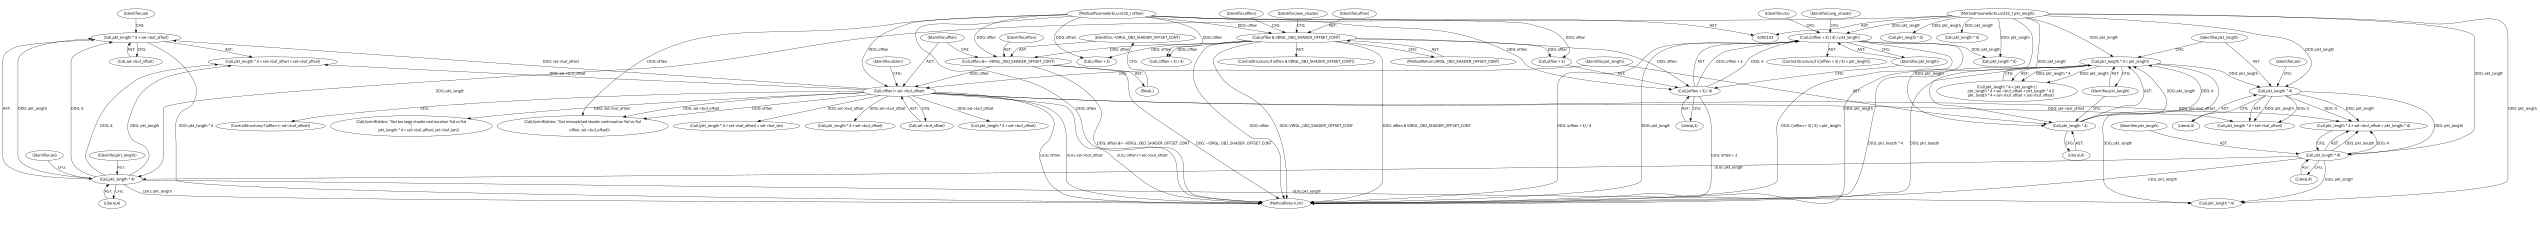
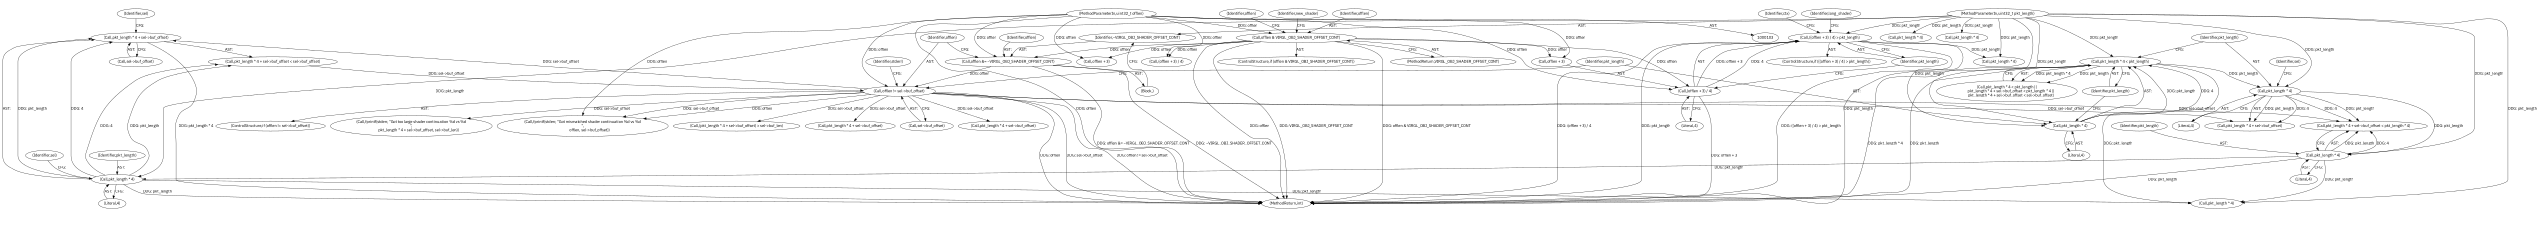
edge "(MethodParameterIn,uint32_t pkt_length)" -> "1000103": now "(MethodParameterIn,uint32_t pkt_length)" -> "(Identifier,~VIRGL_OBJ_SHADER_OFFSET_CONT)"
edge "(Call,offlen != sel->buf_offset)" -> "(Call,pkt_length * 4 + sel->buf_offset < sel->buf_offset)": reversed
edge "(Call,offlen != sel->buf_offset)" -> "(ControlStructure,if (offlen != sel->buf_offset))": label "CFG: " -> "AST: "
